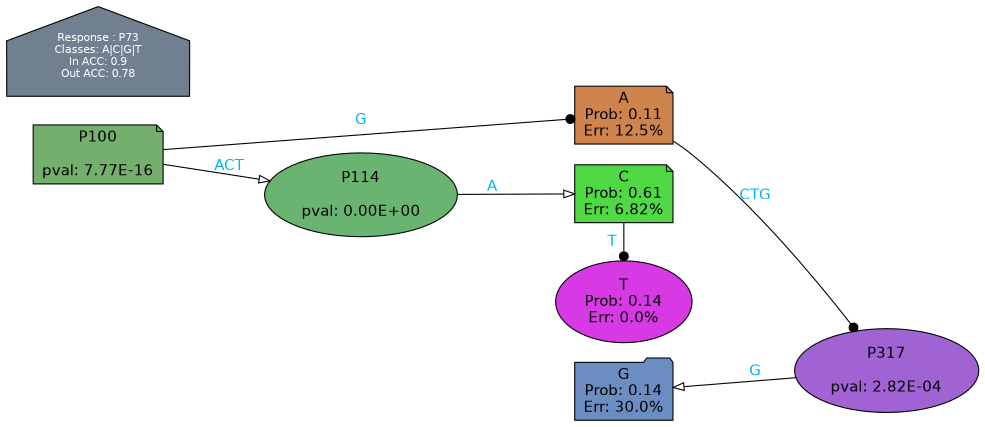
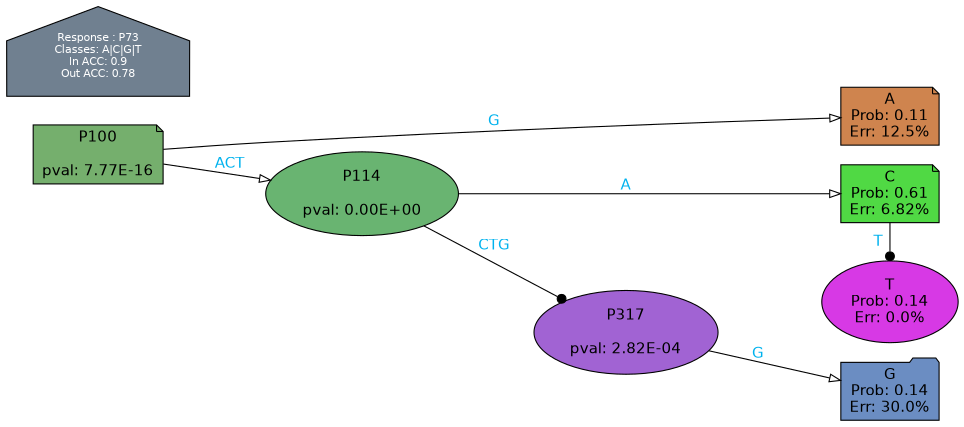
edge "P100 pval: 7.77E-16" -> "A Prob: 0.11 Err: 12.5%": arrowhead dot -> onormal
edge "A Prob: 0.11 Err: 12.5%" -> "P317 pval: 2.82E-04": now "P114 pval: 0.00E+00" -> "P317 pval: 2.82E-04"
